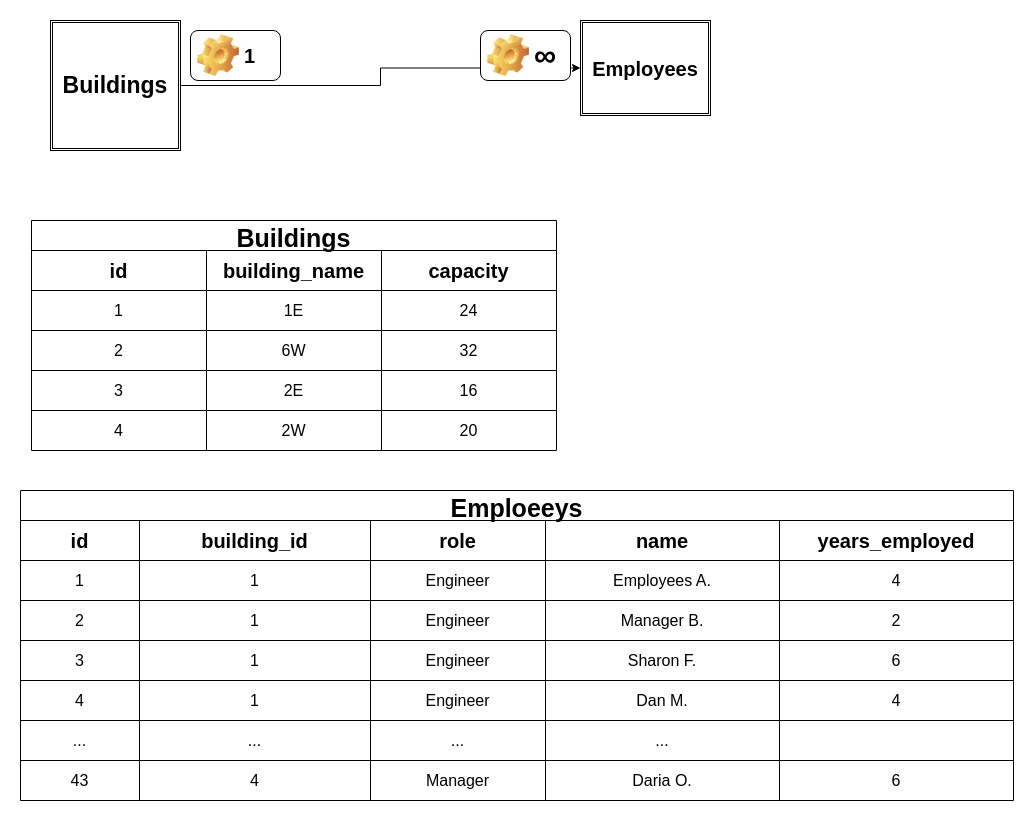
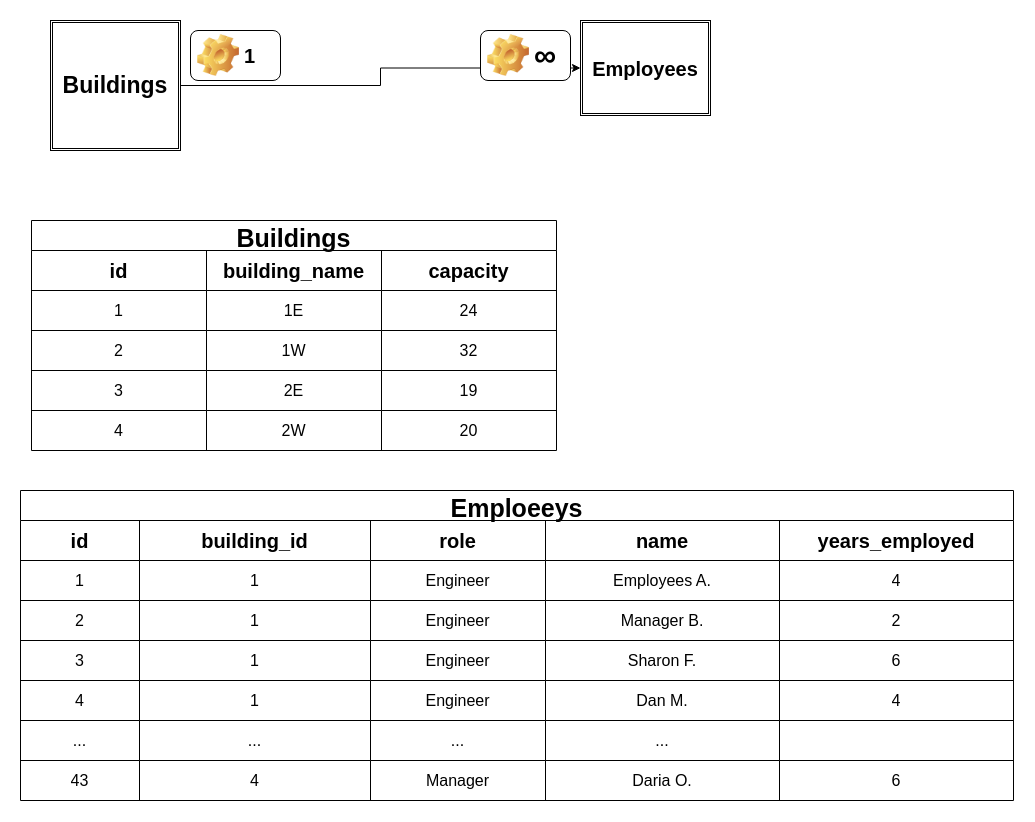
node "6W": label "6W" -> "1W"
node "16": label "16" -> "19"
